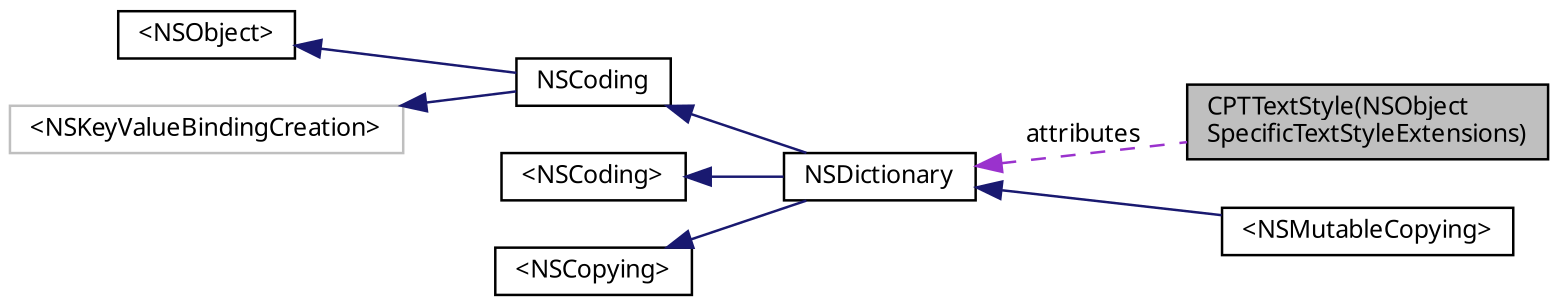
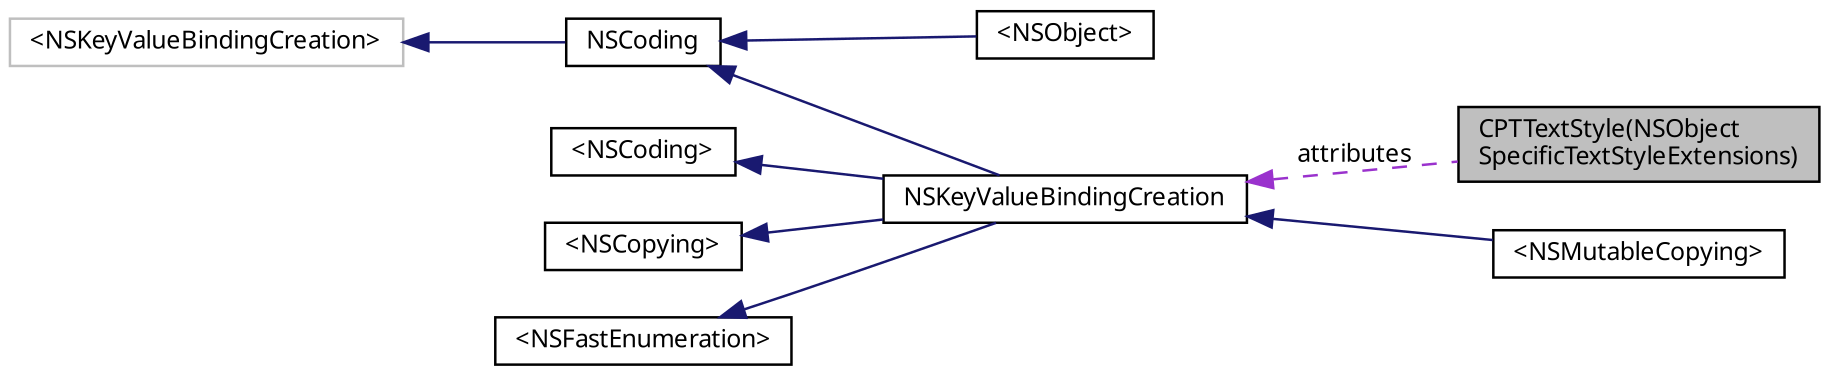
edge "NSCoding" -> "<NSObject>": reversed
node "NSDictionary": label "NSDictionary" -> "NSKeyValueBindingCreation"
node "<NSFastEnumeration>": added
